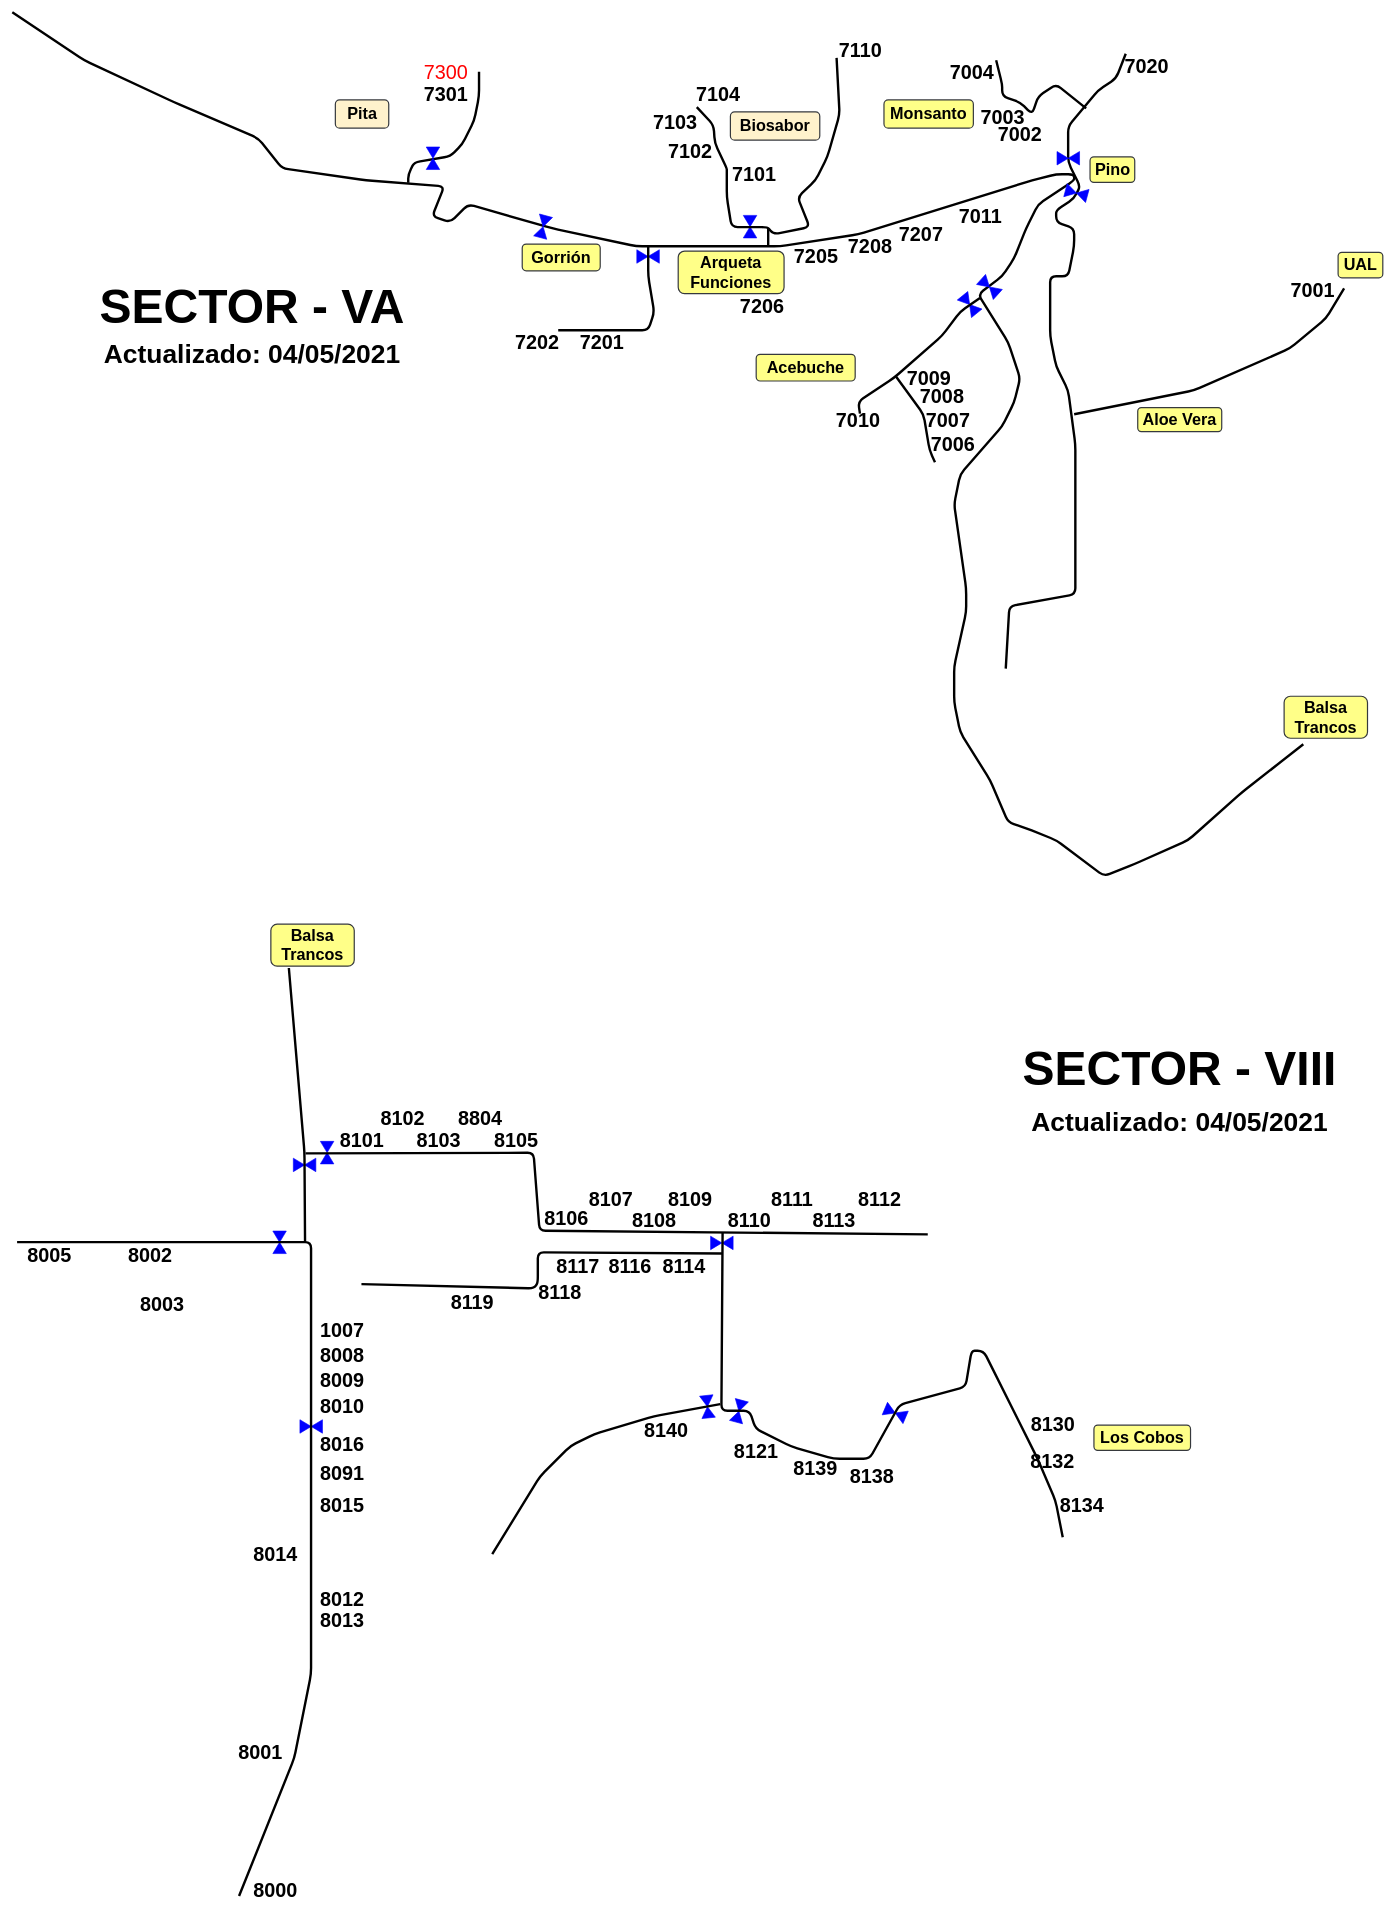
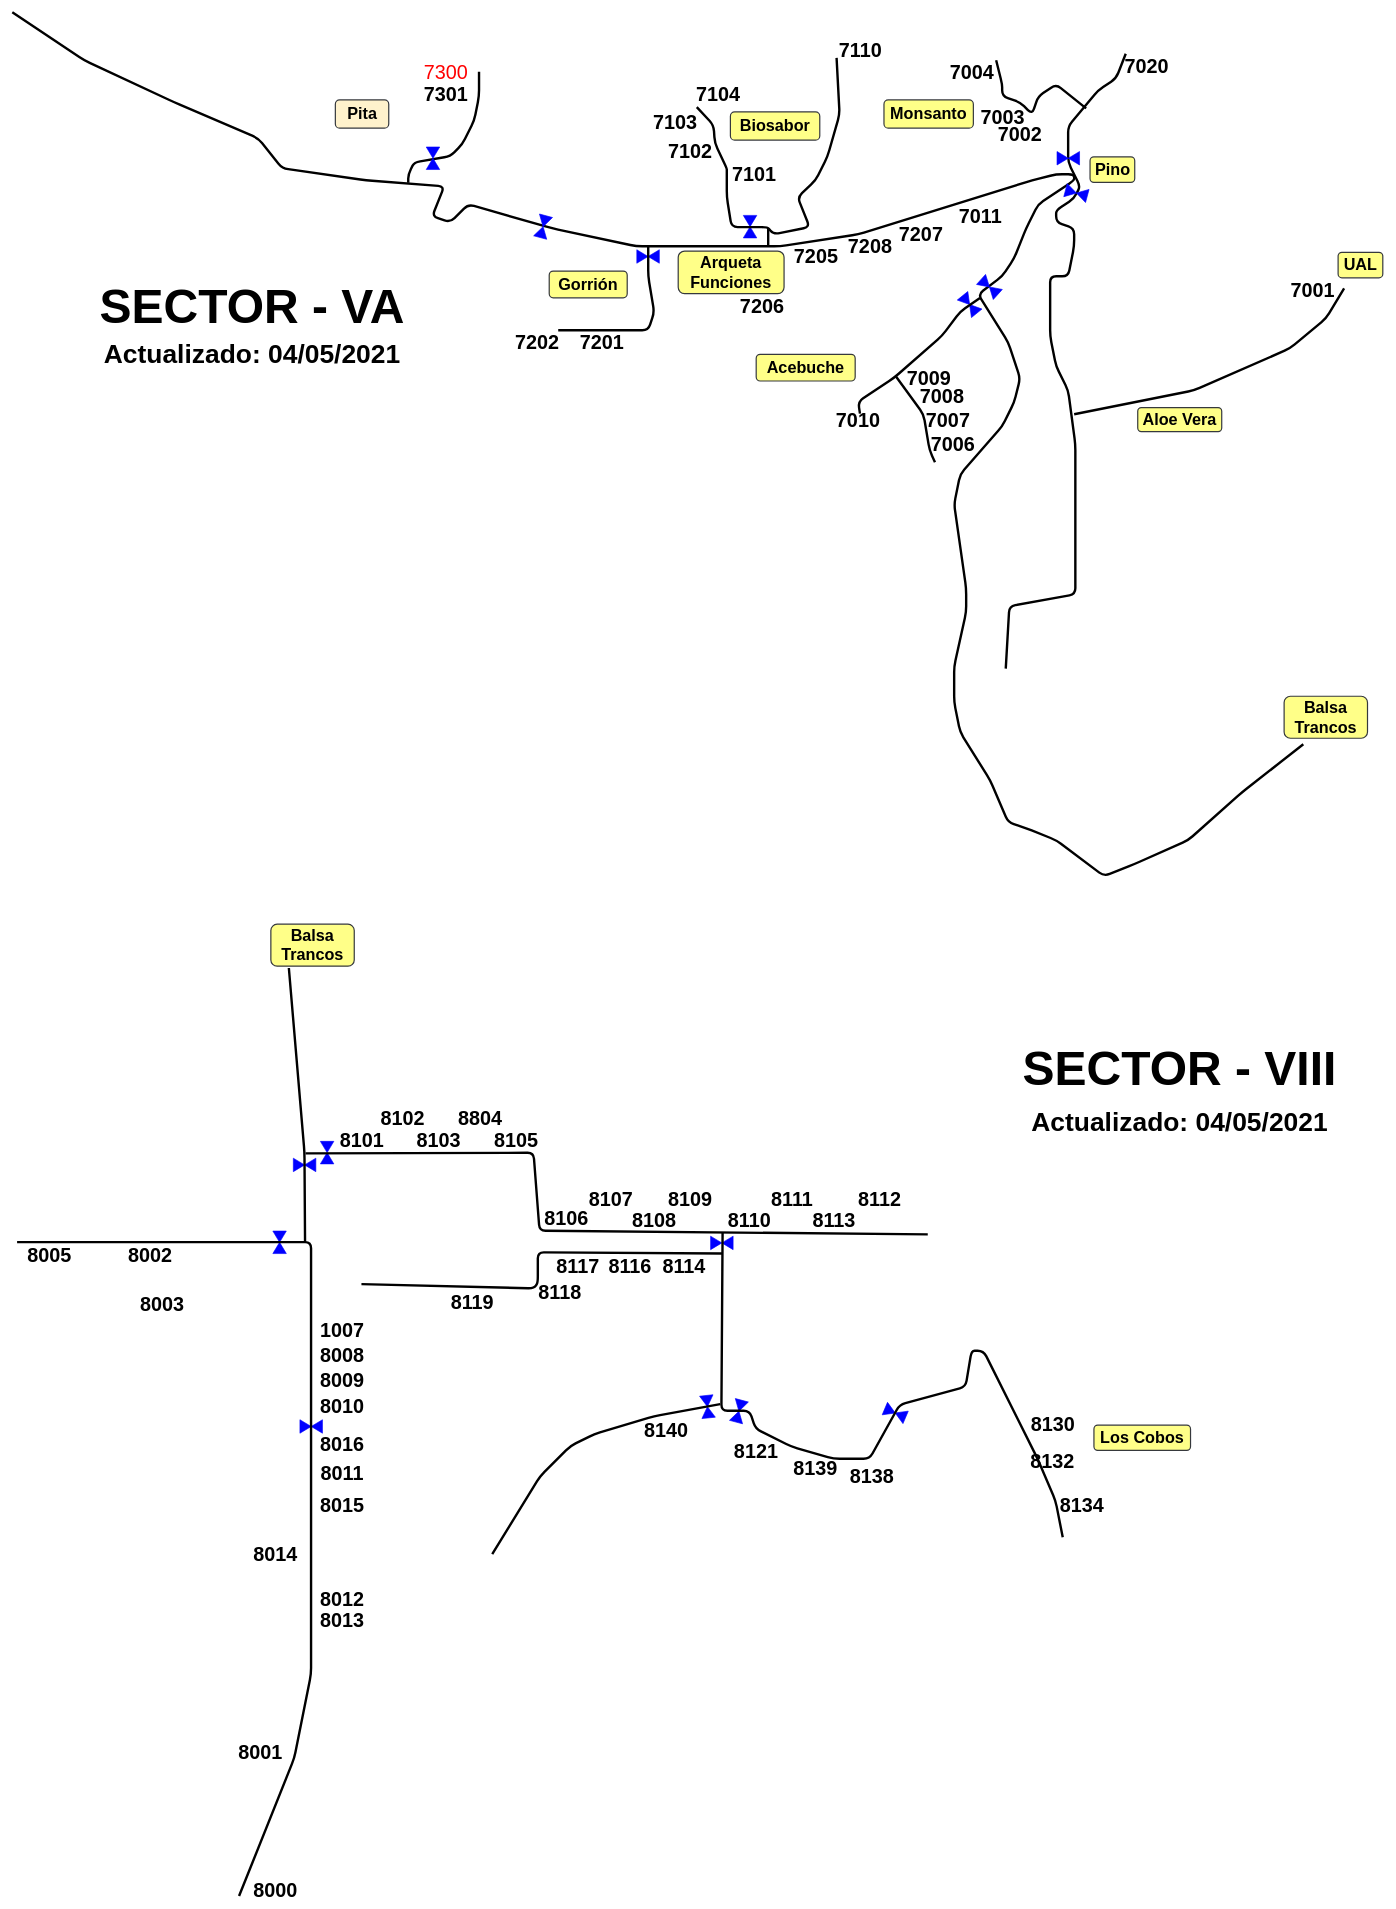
node "Biosabor": fillcolor #fff2cc -> #ffff88
node "Gorrión": moved (561, 257) -> (588, 284)
node "8091": label "8091" -> "8011"
